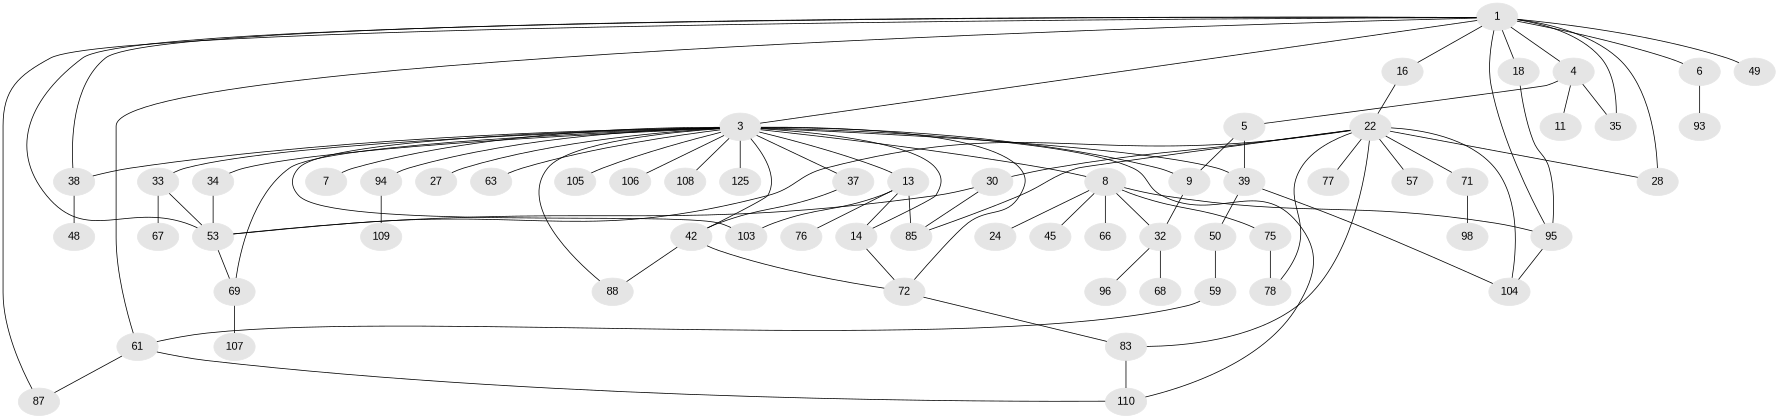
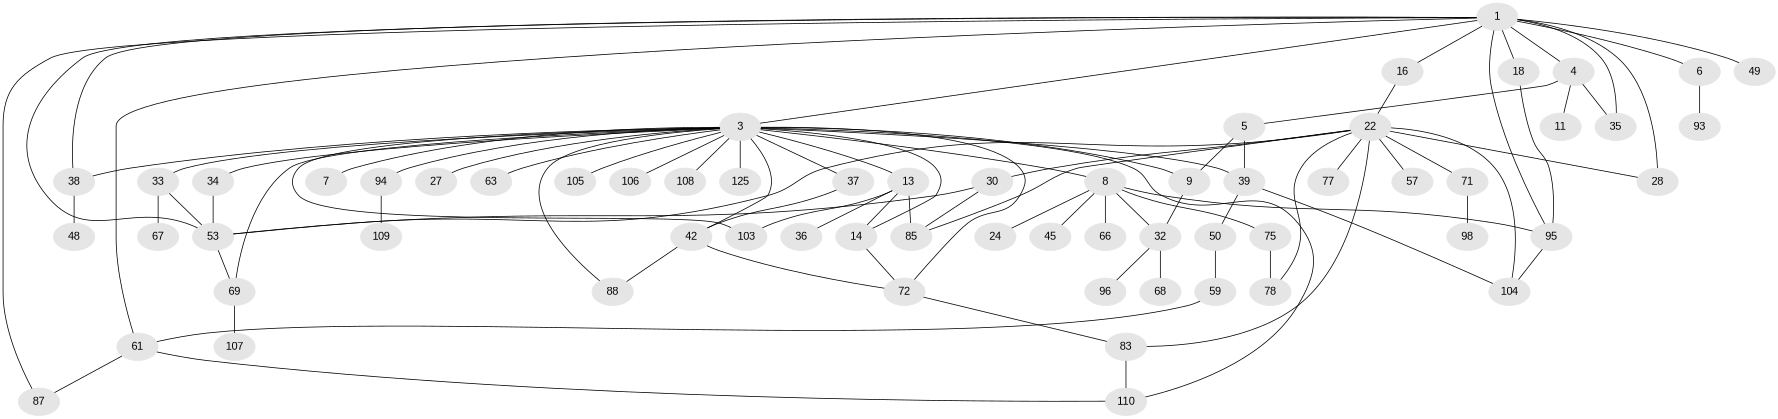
node "76": label "76" -> "36"
